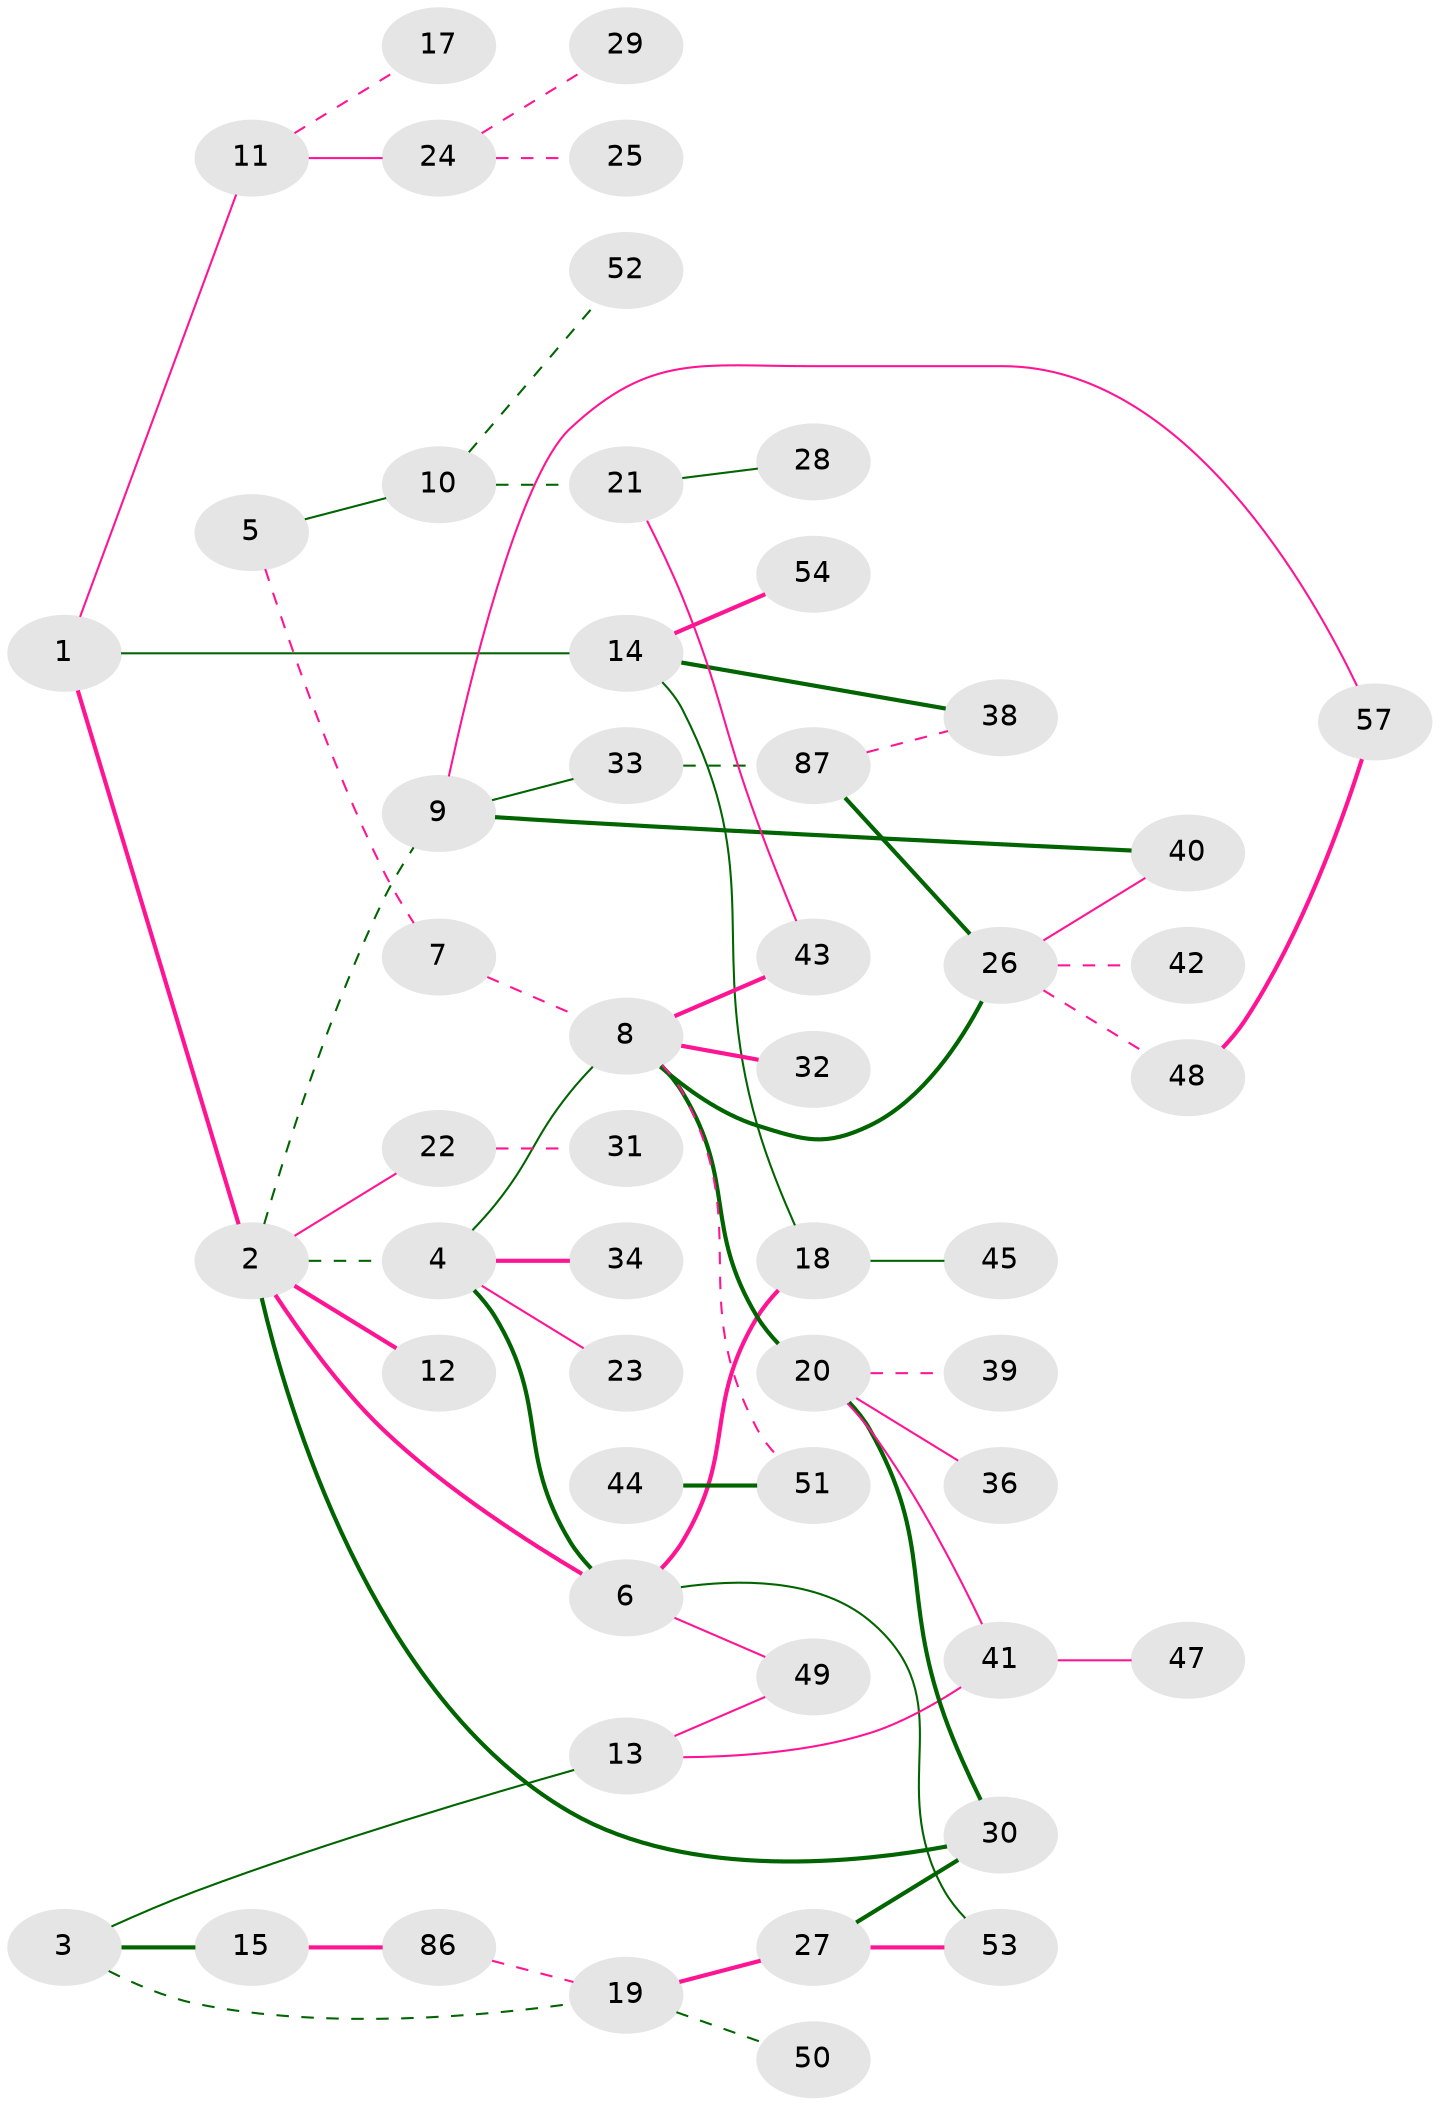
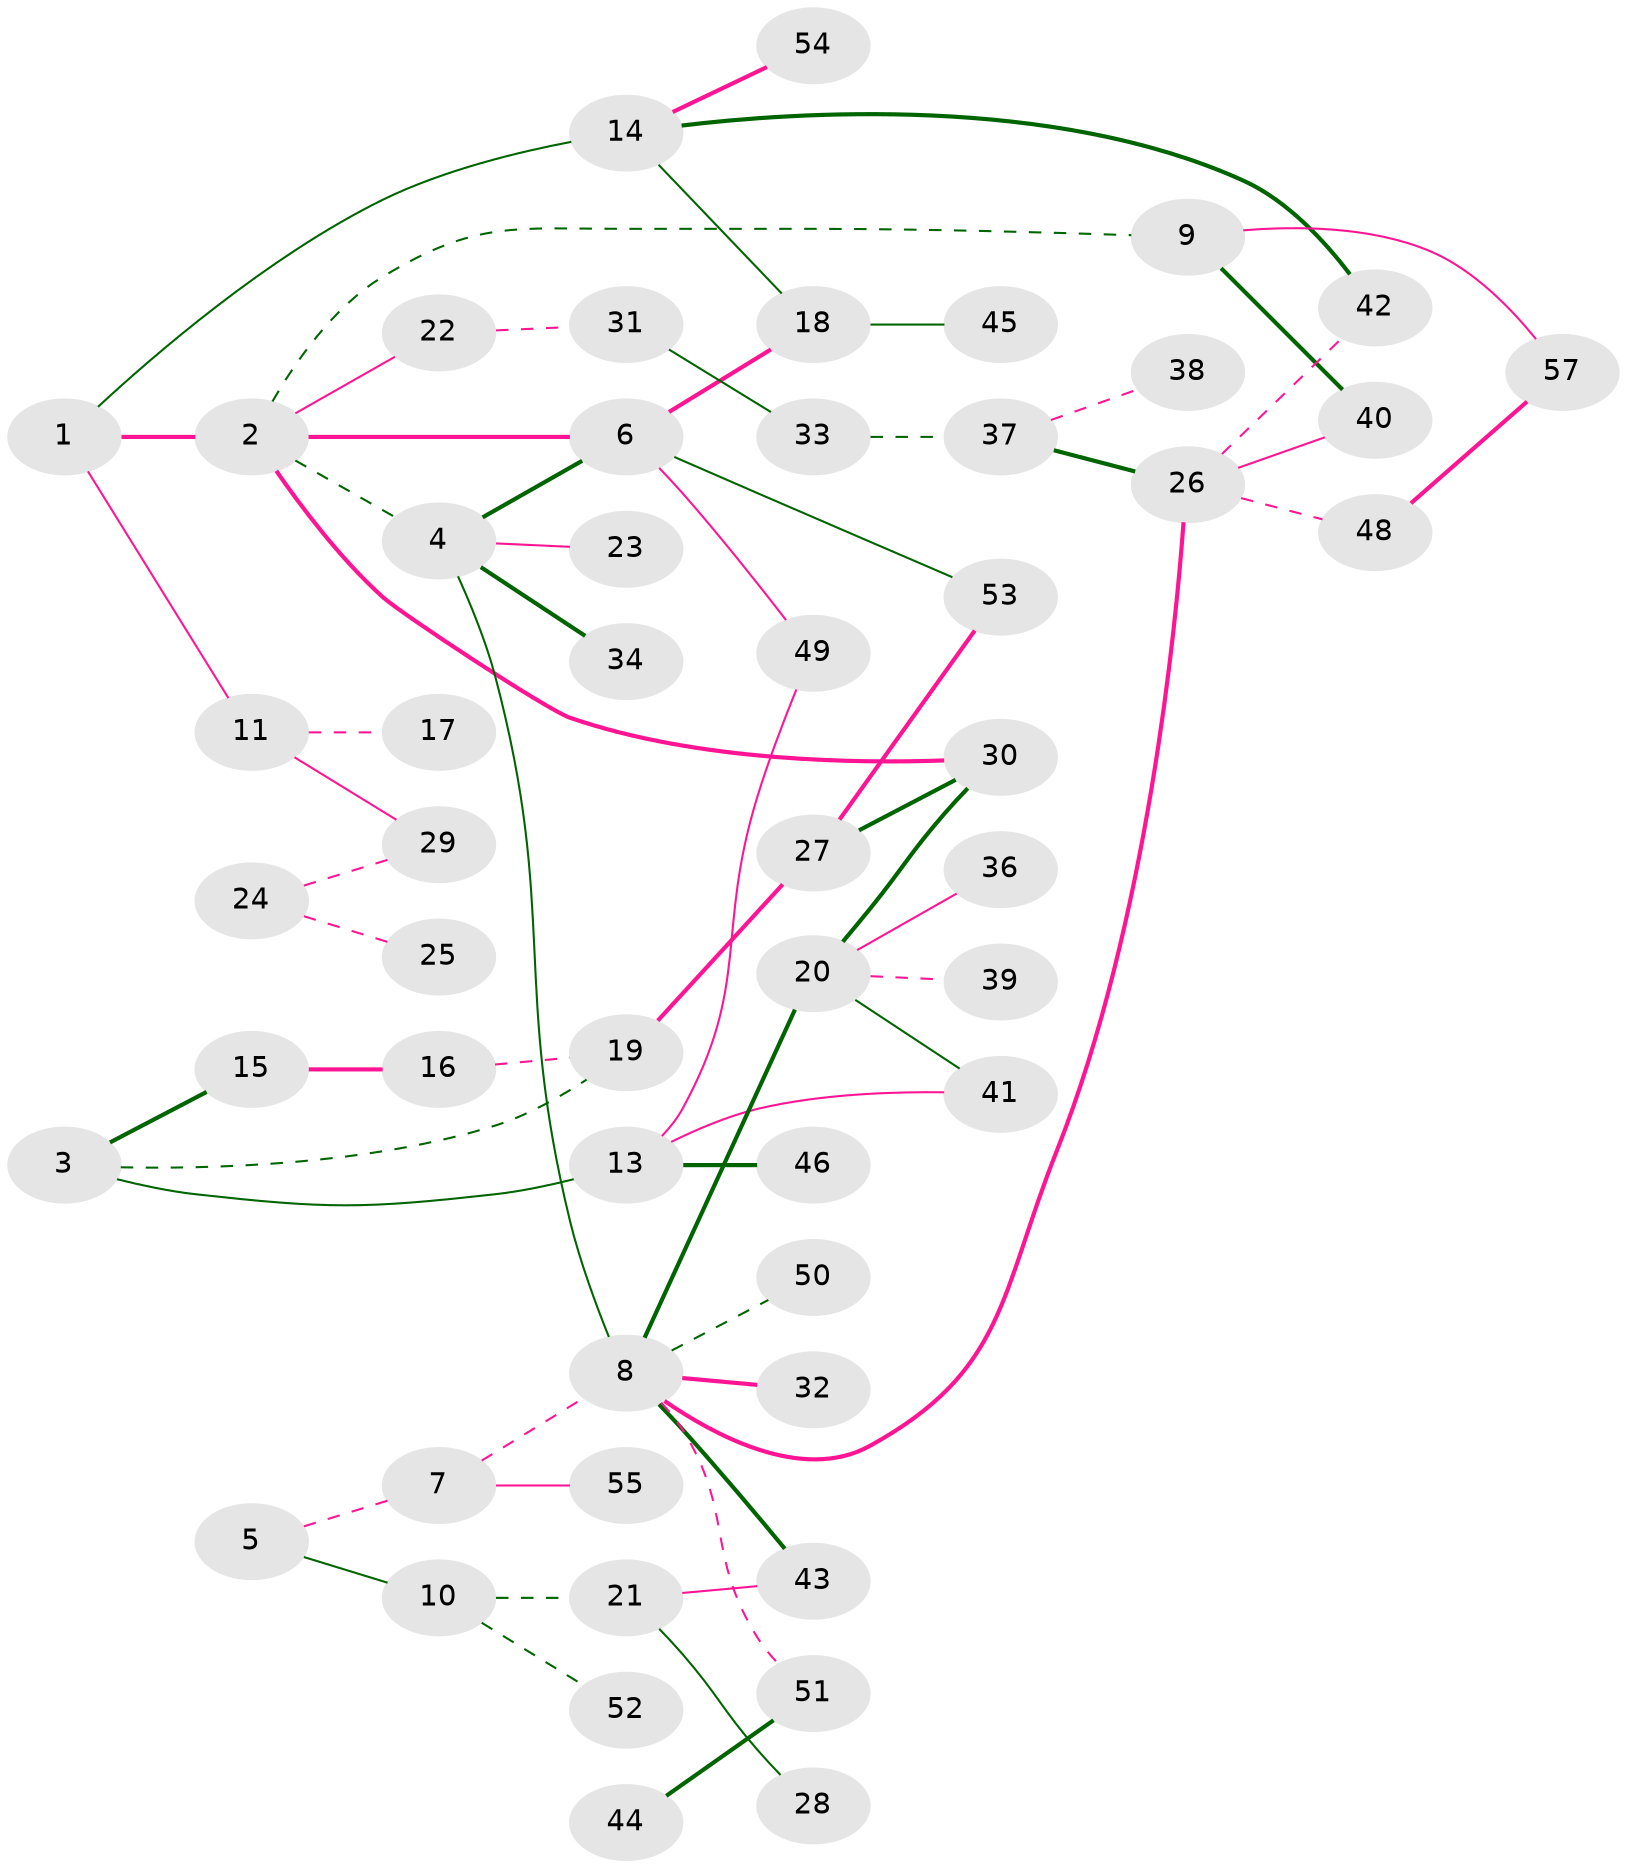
edge "11" -- "24": now "11" -- "29"
edge "14" -- "38": now "14" -- "42"
node "87": label "87" -> "37"
edge "33" -- "9": now "33" -- "31"
edge "43" -- "8": color deeppink -> darkgreen
edge "26" -- "8": color darkgreen -> deeppink
node "46": added
edge "4" -- "34": color deeppink -> darkgreen
node "12": removed
node "55": added
edge "20" -- "41": color deeppink -> darkgreen
node "47": removed
edge "2" -- "30": color darkgreen -> deeppink
node "86": label "86" -> "16"
edge "19" -- "50": now "8" -- "50"
